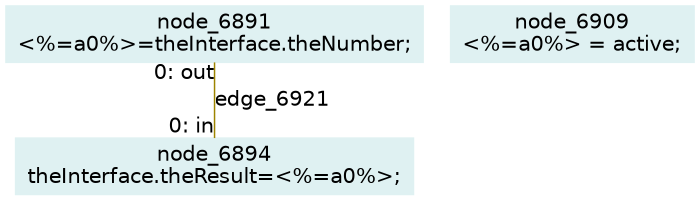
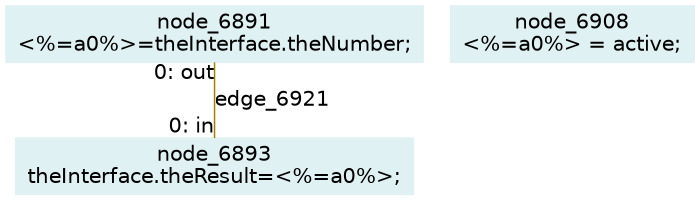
node "node_6909 <%=a0%> = active;": label "node_6909 <%=a0%> = active;" -> "node_6908 <%=a0%> = active;"
node "node_6894 theInterface.theResult=<%=a0%>;": label "node_6894 theInterface.theResult=<%=a0%>;" -> "node_6893 theInterface.theResult=<%=a0%>;"
